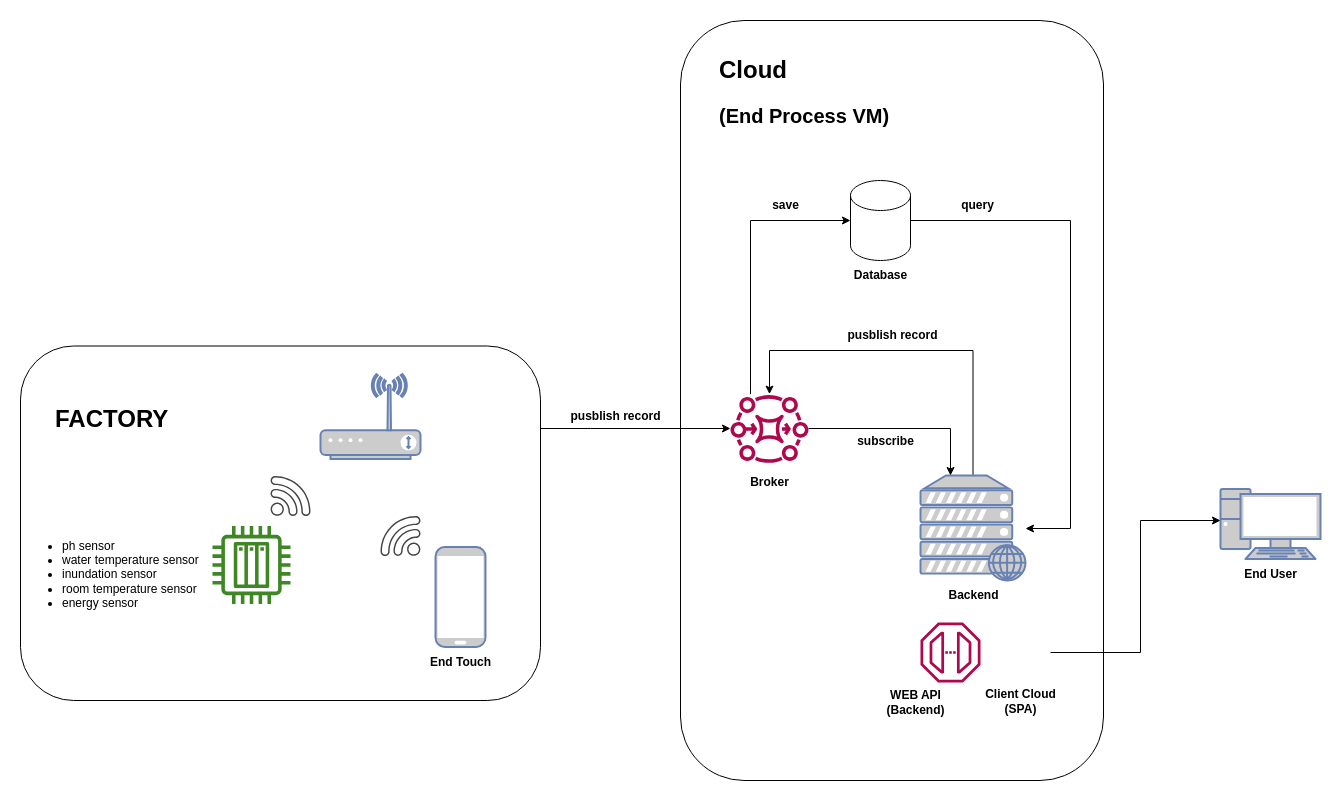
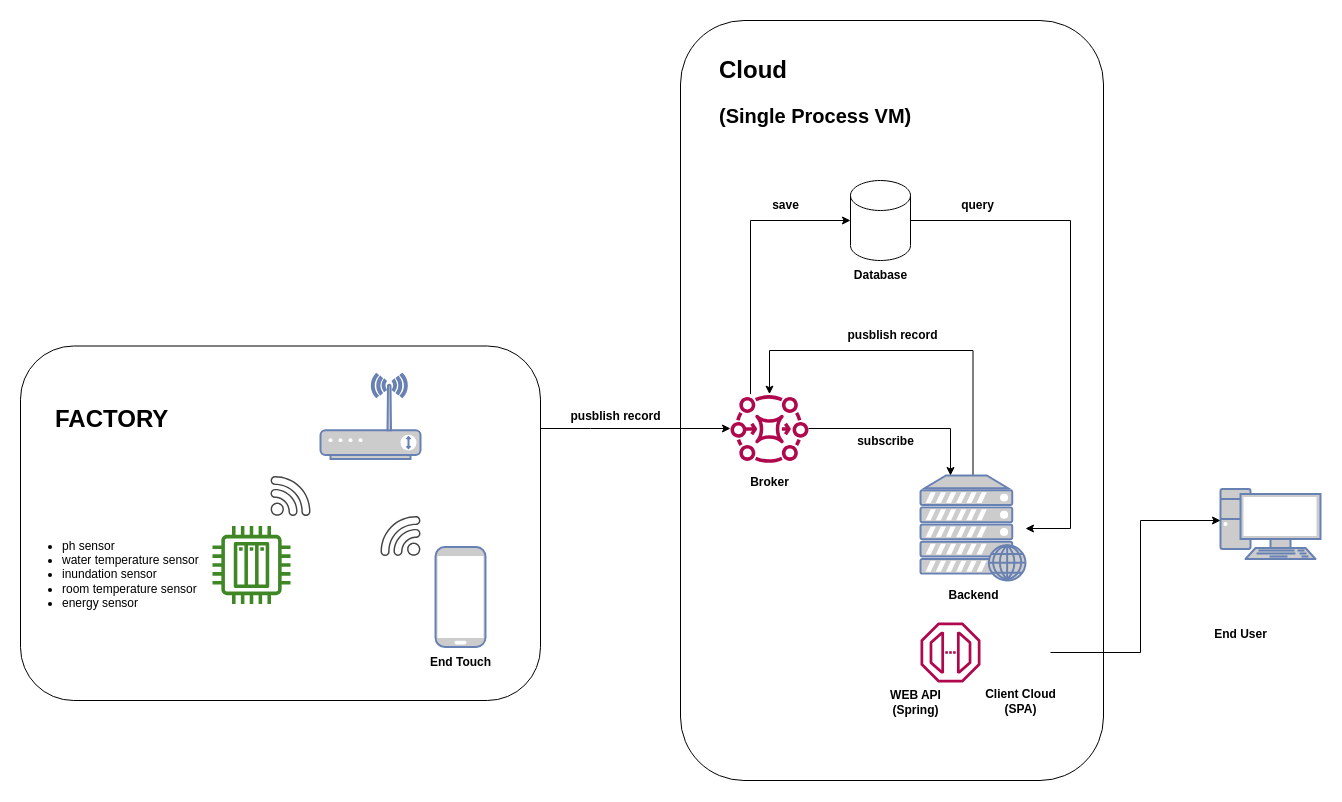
node "Cloud (End Process VM)": label "Cloud (End Process VM)" -> "Cloud (Single Process VM)"
node "End User": moved (1271, 575) -> (1241, 635)
node "WEB API (Backend)": label "WEB API (Backend)" -> "WEB API (Spring)"
